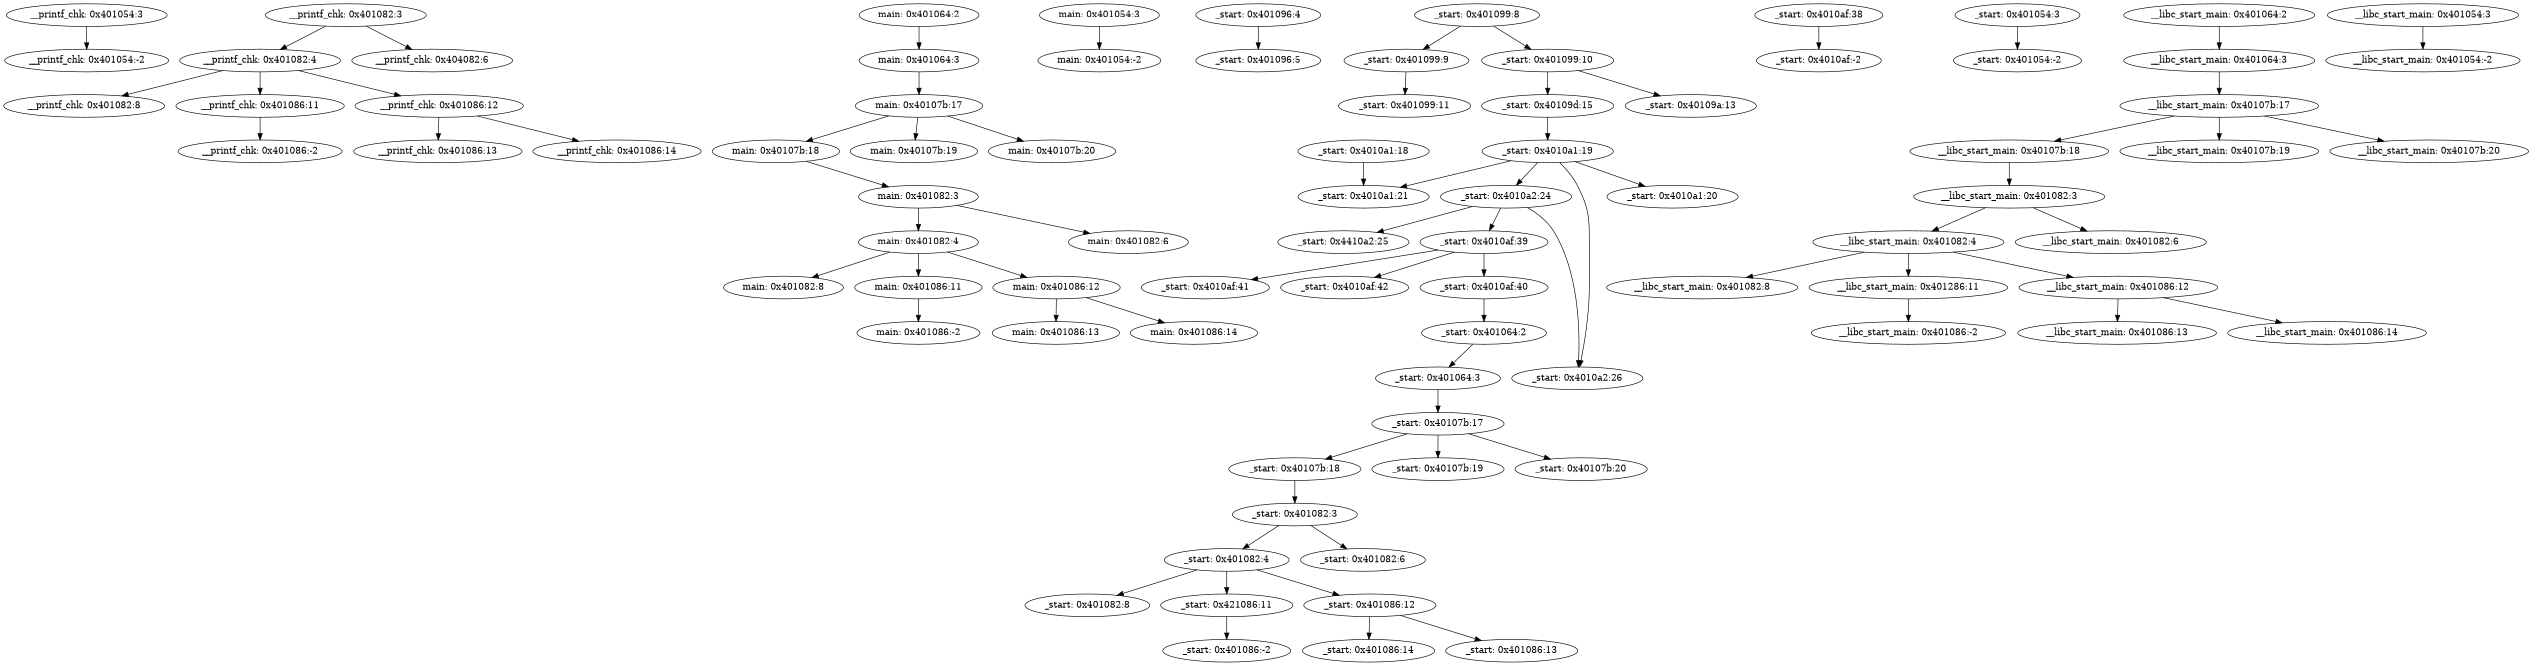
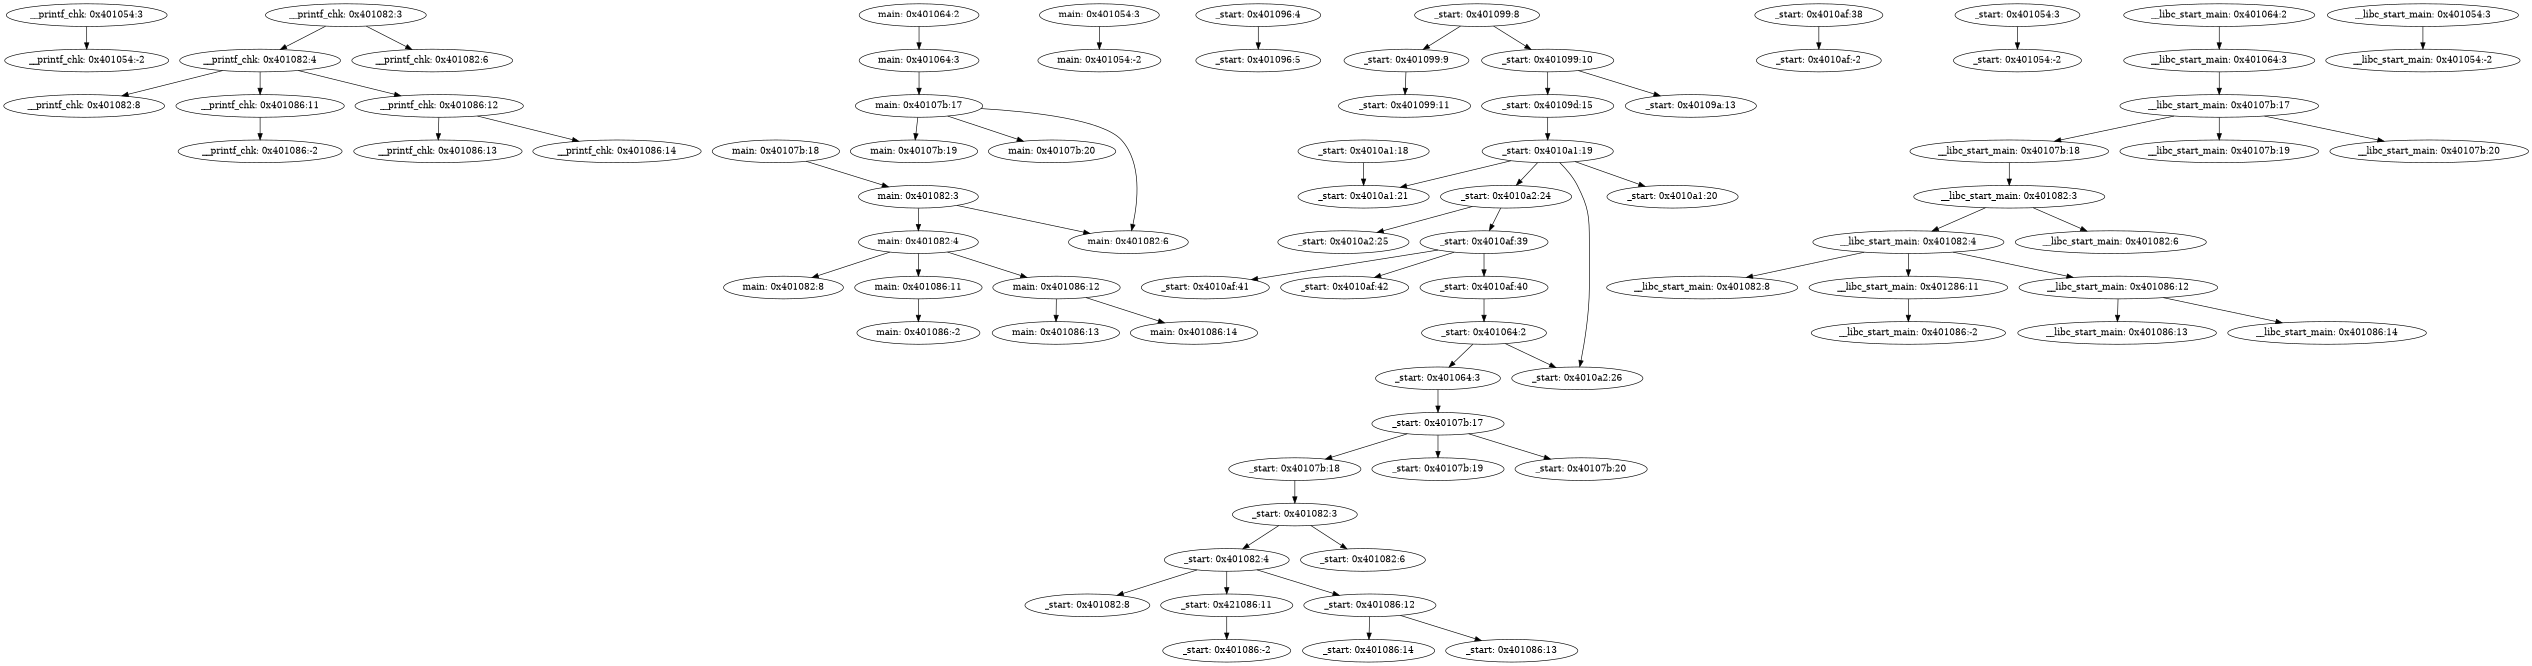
node "__printf_chk: 0x404082:6": label "__printf_chk: 0x404082:6" -> "__printf_chk: 0x401082:6"
edge "main: 0x40107b:17" -> "main: 0x40107b:18": now "main: 0x40107b:17" -> "main: 0x401082:6"
node "_start: 0x4410a2:25": label "_start: 0x4410a2:25" -> "_start: 0x4010a2:25"
edge "_start: 0x4010a2:24" -> "_start: 0x4010a2:26": now "_start: 0x401064:2" -> "_start: 0x4010a2:26"
